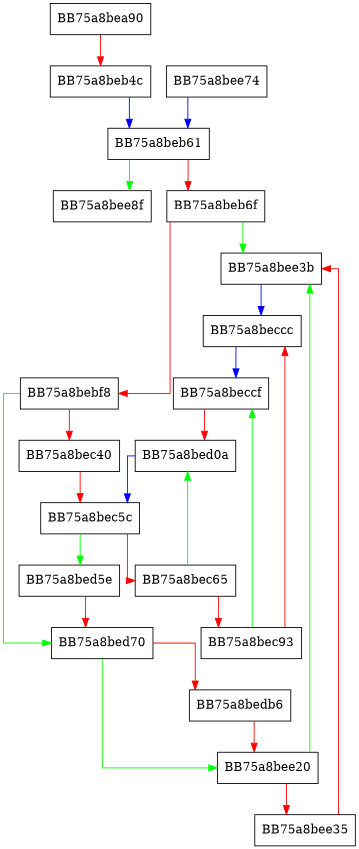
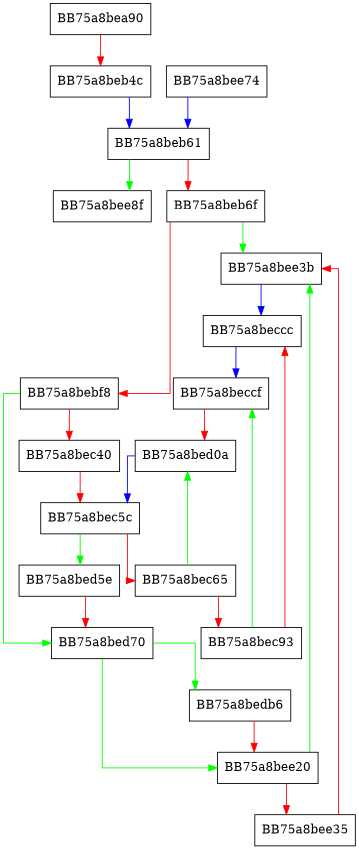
edge "BB75a8bed70" -> "BB75a8bedb6": color red -> green
